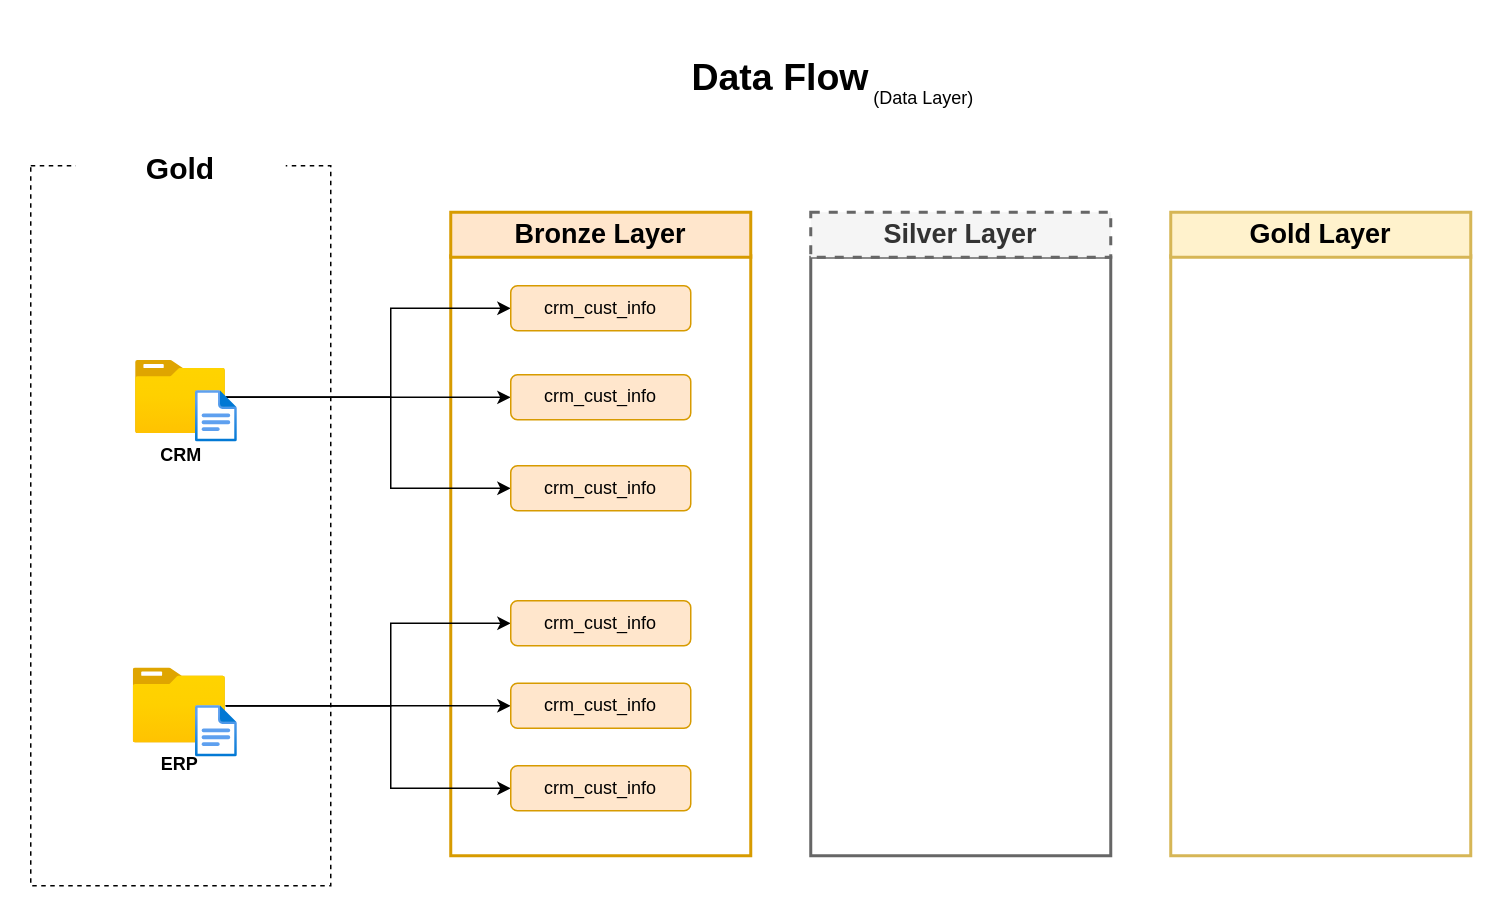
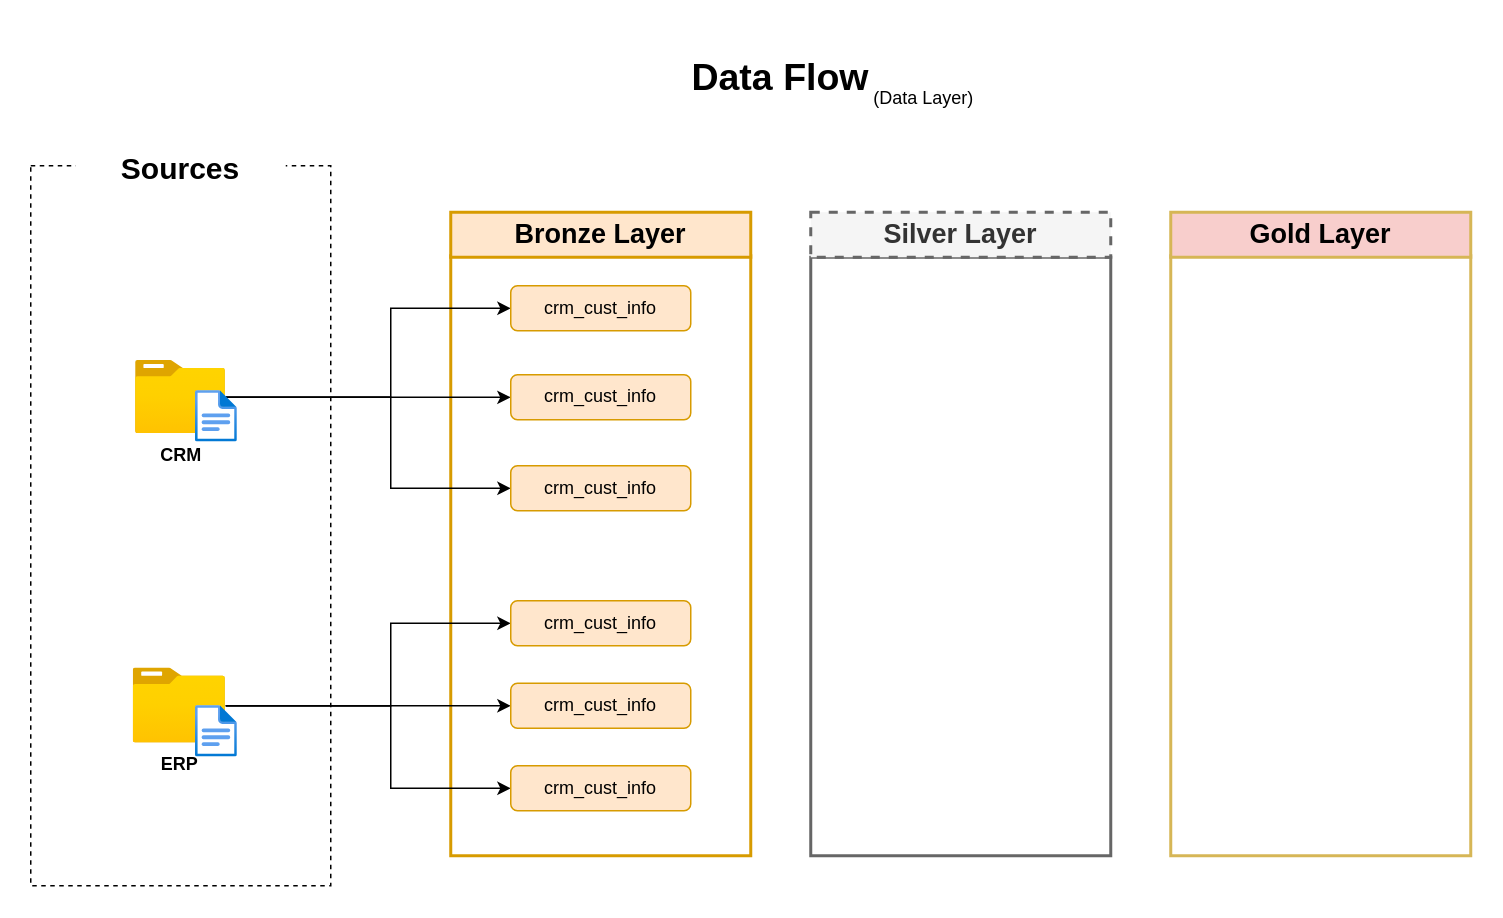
node "Gold": label "Gold" -> "Sources"
node "Gold Layer": fillcolor #fff2cc -> #f8cecc
